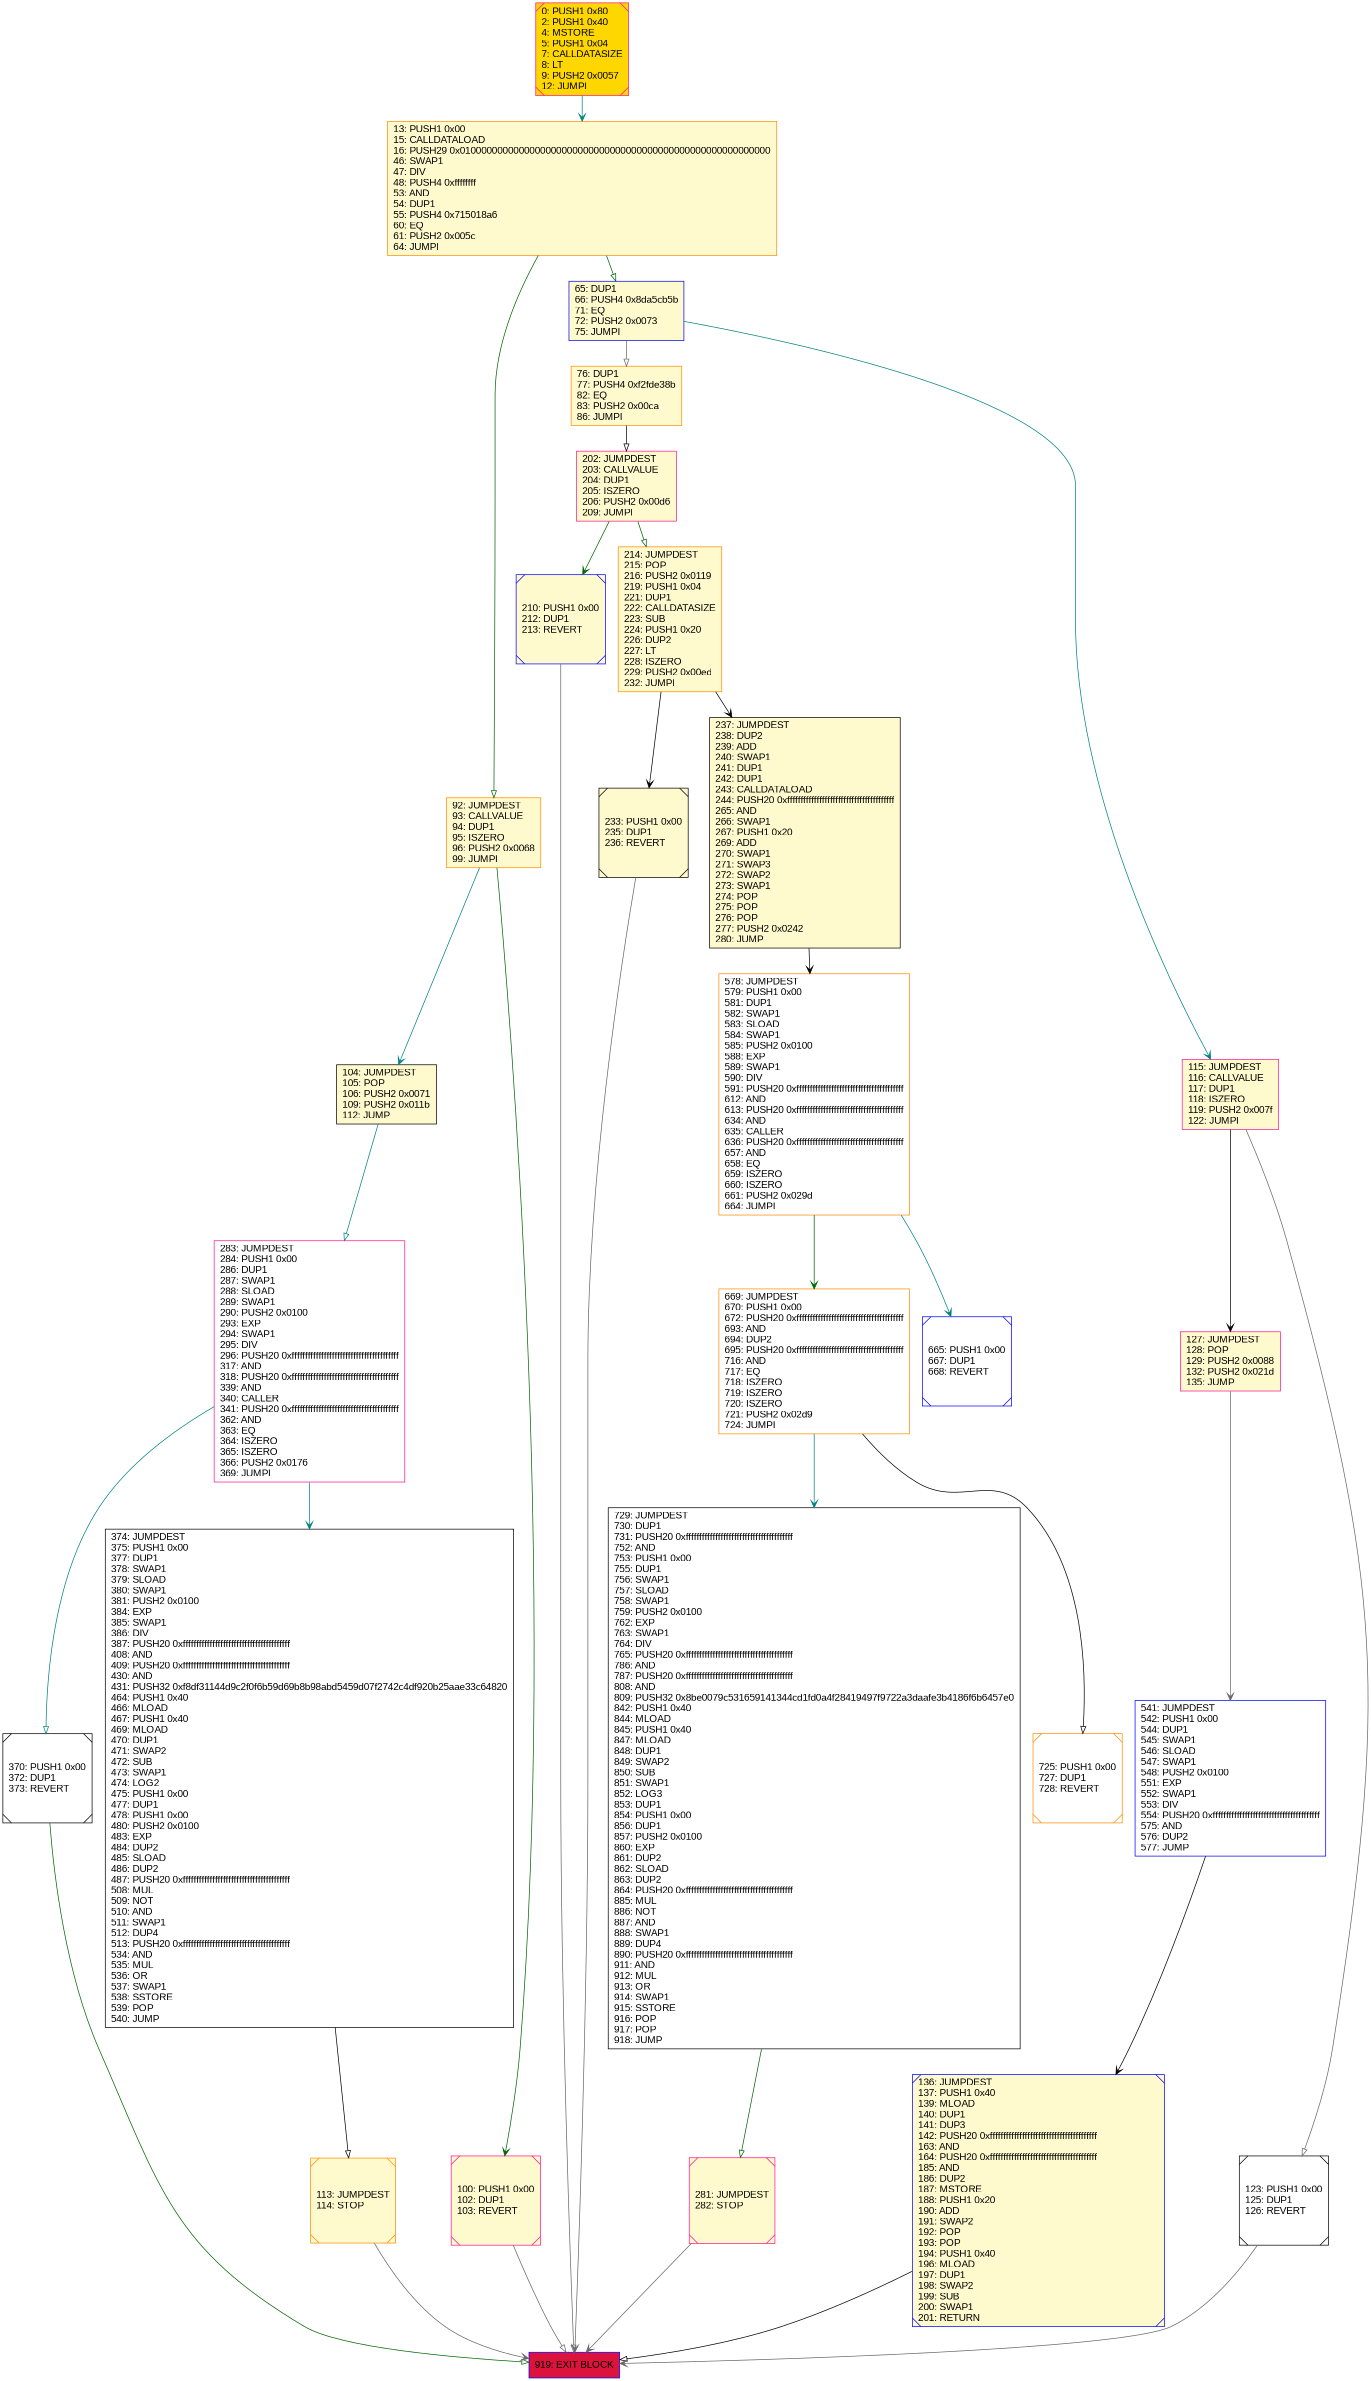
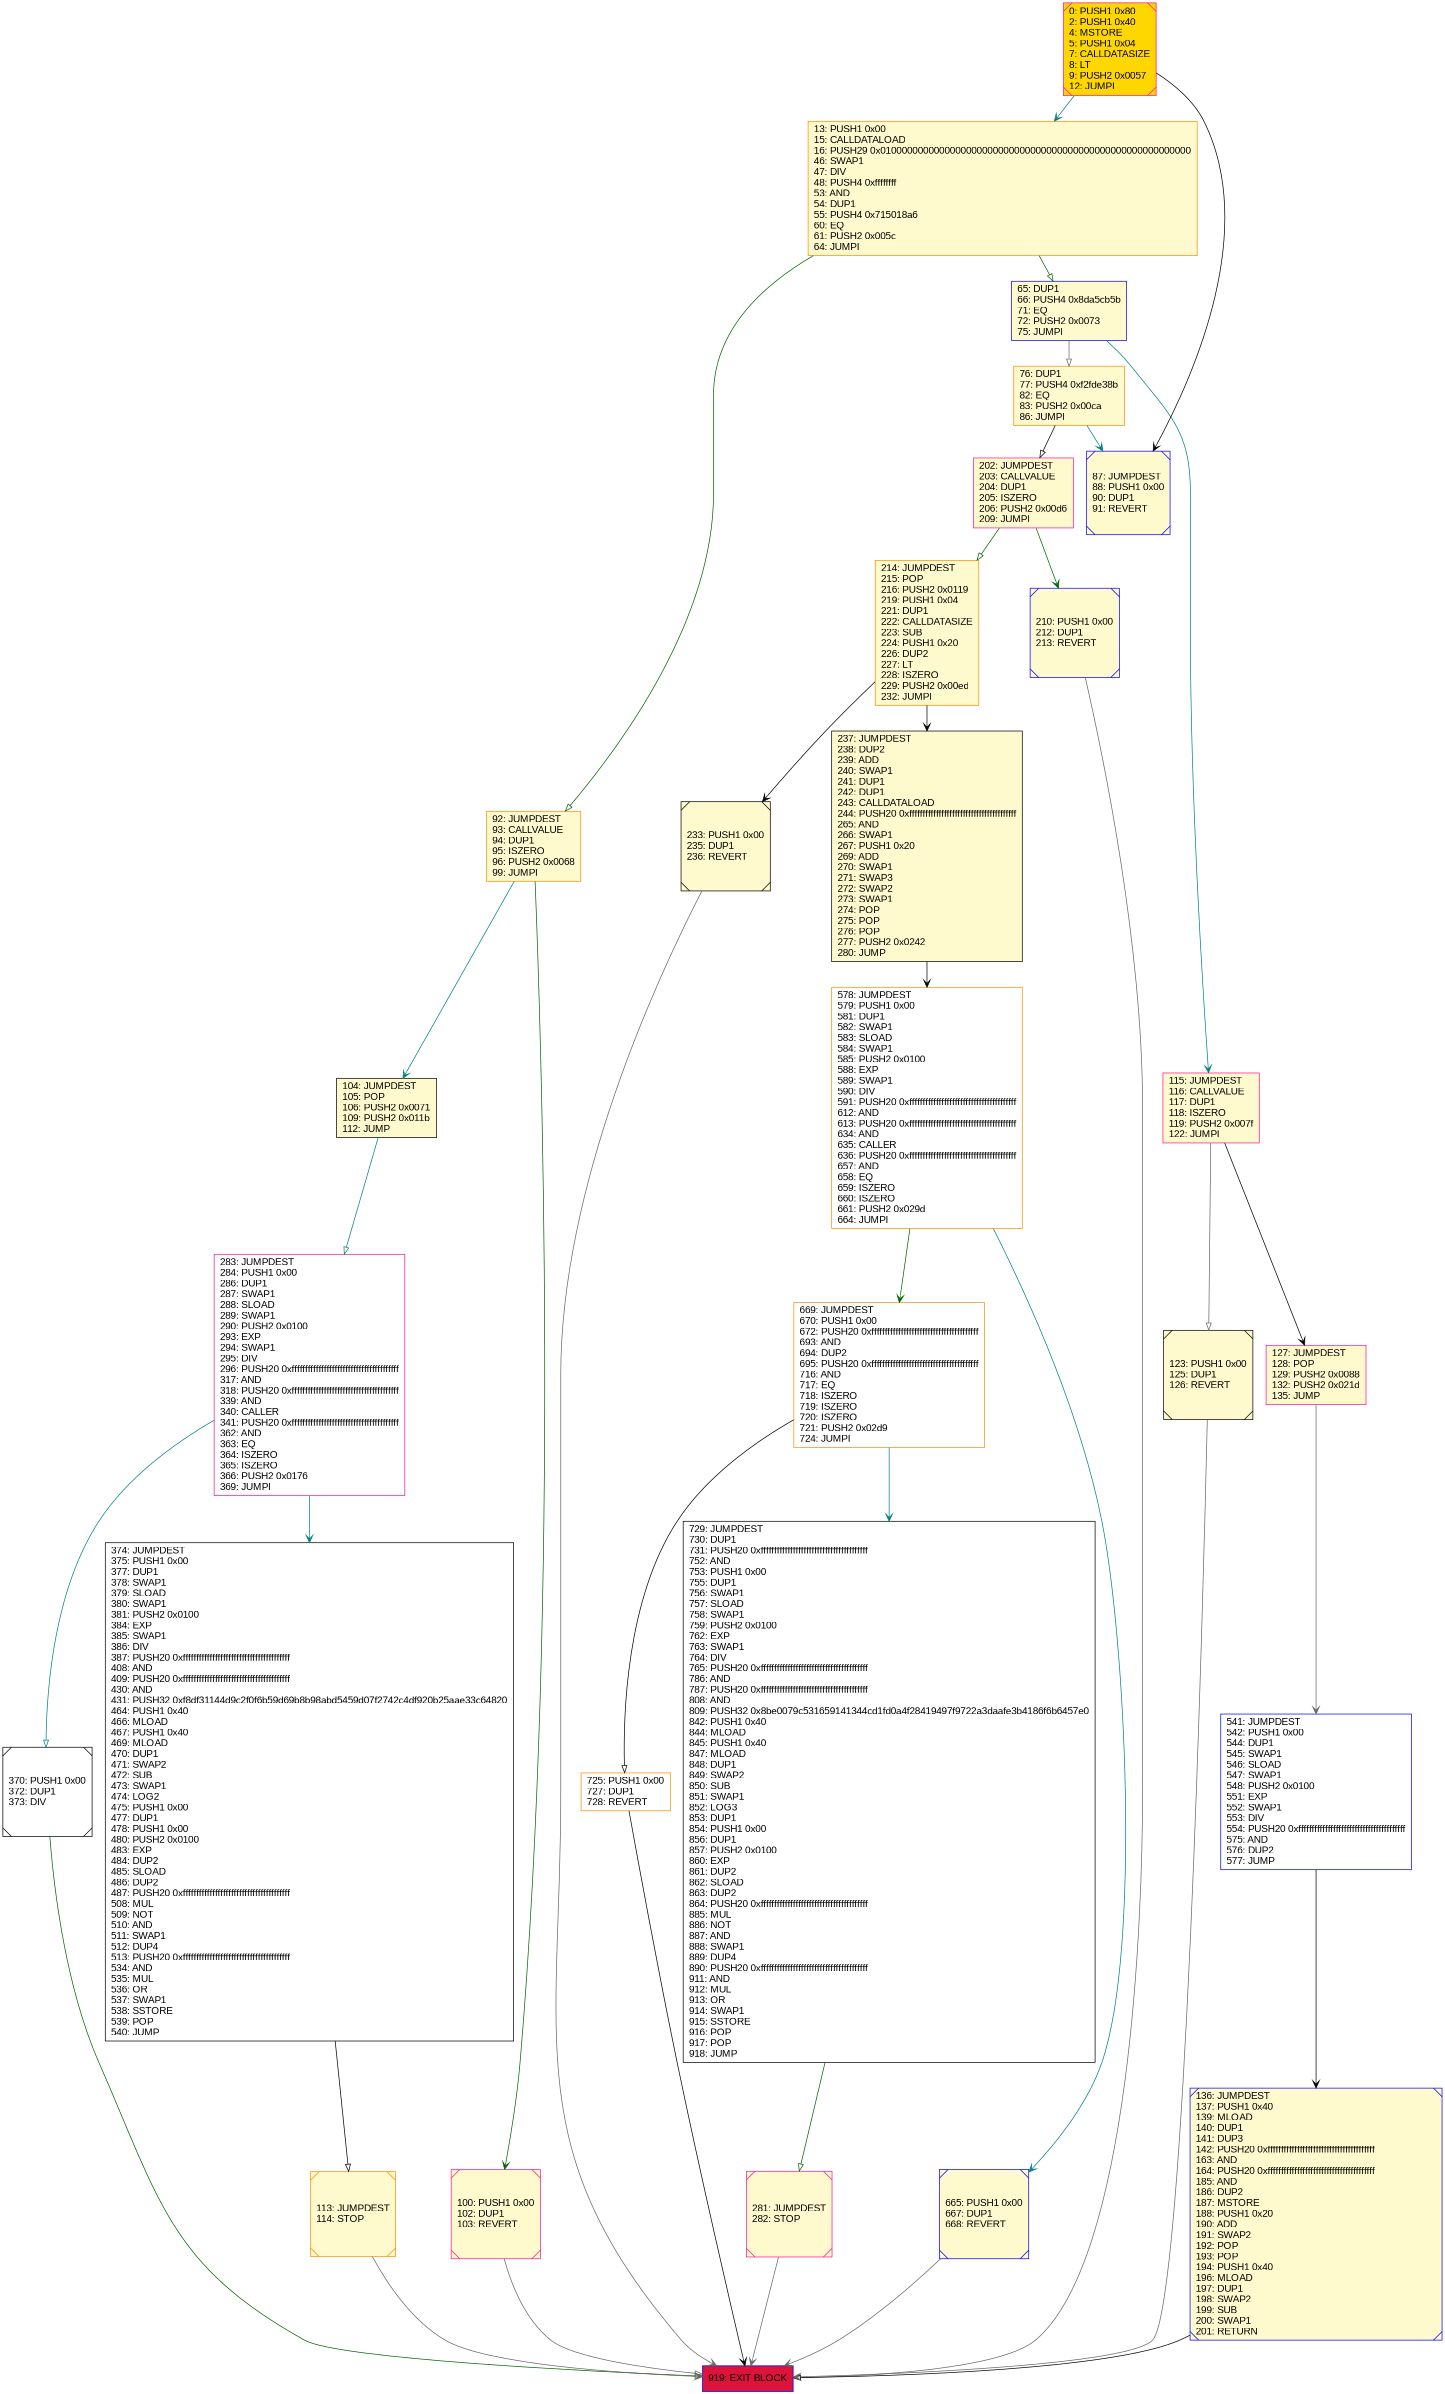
node "87: JUMPDEST 88: PUSH1 0x00 90: DUP1 91: REVERT": added
node "665: PUSH1 0x00 667: DUP1 668: REVERT": fillcolor white -> lemonchiffon
node "370: PUSH1 0x00 372: DUP1 373: REVERT": label "370: PUSH1 0x00 372: DUP1 373: REVERT" -> "370: PUSH1 0x00 372: DUP1 373: DIV"
node "725: PUSH1 0x00 727: DUP1 728: REVERT": shape Msquare -> box
edge "725: PUSH1 0x00 727: DUP1 728: REVERT" -> "919: EXIT BLOCK": added
node "123: PUSH1 0x00 125: DUP1 126: REVERT": fillcolor white -> lemonchiffon
edge "665: PUSH1 0x00 667: DUP1 668: REVERT" -> "919: EXIT BLOCK": added
